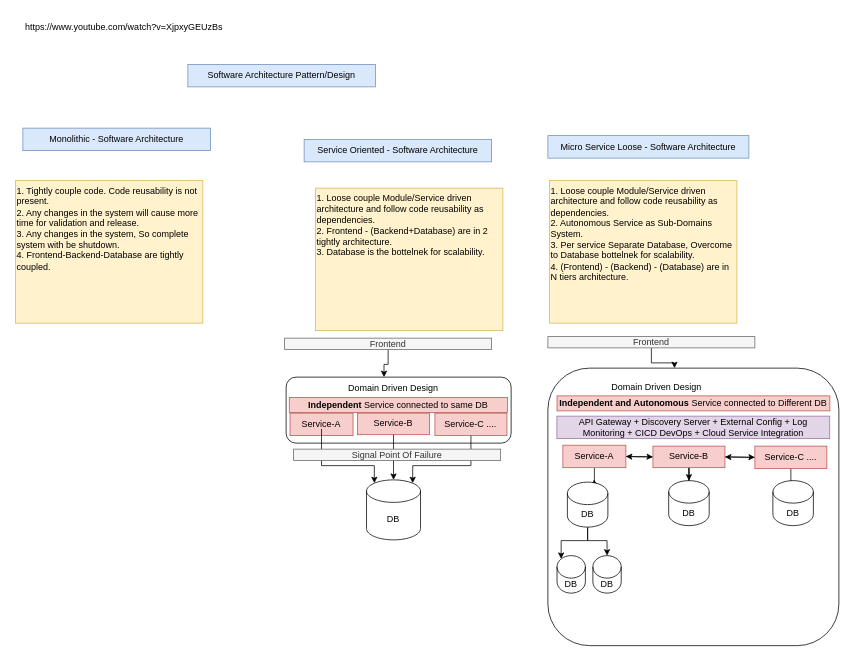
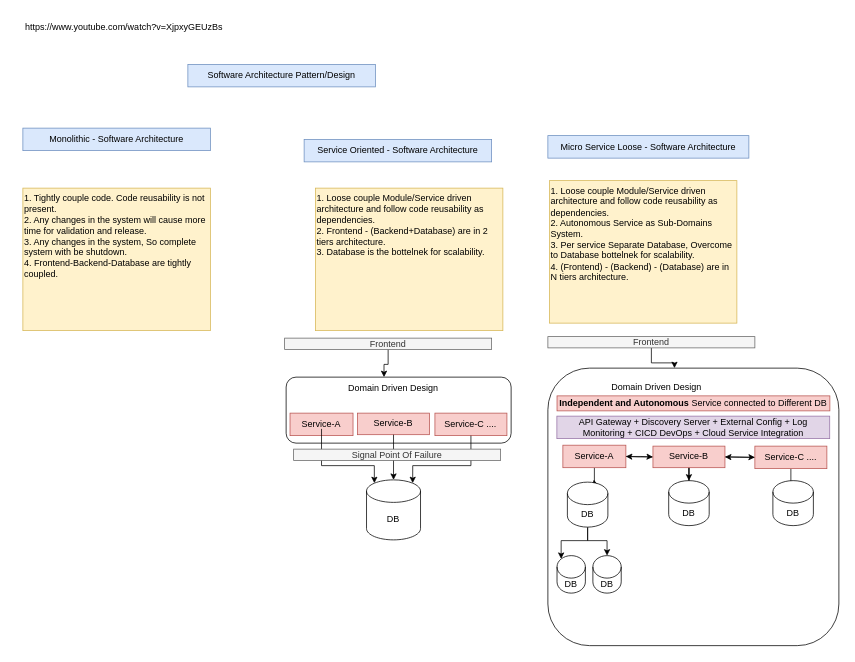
node "1. Loose couple Module/Service driven architecture and follow code reusability as dependencies. 2. Frontend - (Backend+Database) are in 2 tightly architecture. 3. Database is the bottelnek for scalability.": label "1. Loose couple Module/Service driven architecture and follow code reusability as dependencies. 2. Frontend - (Backend+Database) are in 2 tightly architecture. 3. Database is the bottelnek for scalability." -> "1. Loose couple Module/Service driven architecture and follow code reusability as dependencies. 2. Frontend - (Backend+Database) are in 2 tiers architecture. 3. Database is the bottelnek for scalability."
node "1. Tightly couple code. Code reusability is not present. 2. Any changes in the system will cause more time for validation and release. 3. Any changes in the system, So complete system with be shutdown. 4. Frontend-Backend-Database are tightly coupled.": moved (109, 252) -> (117, 259)
node "Independent Service connected to same DB": removed
